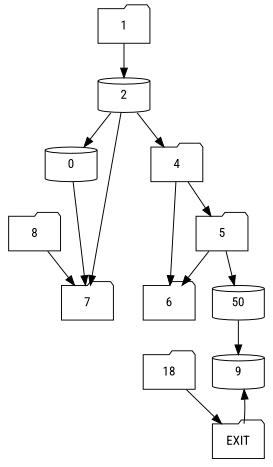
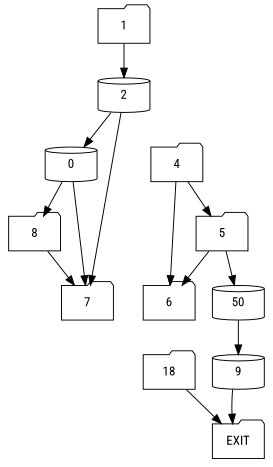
edge "2" -> "4": removed
edge "0" -> "8": added
edge "EXIT" -> "9": reversed
